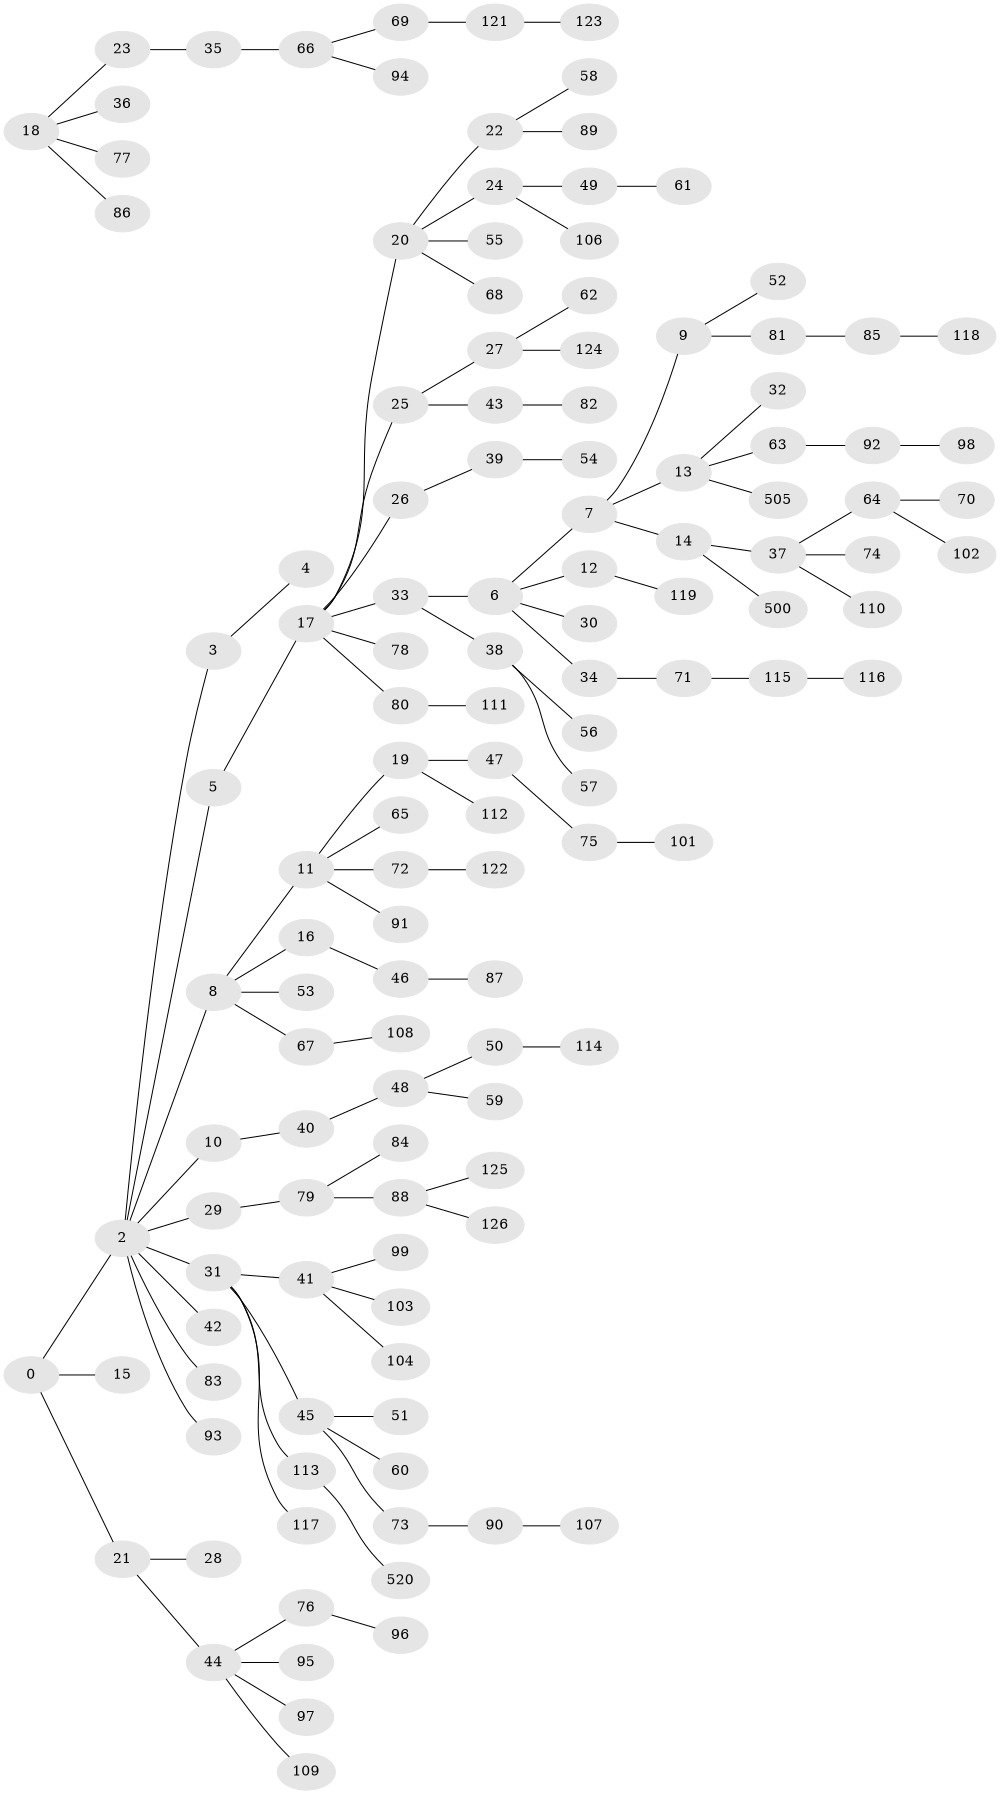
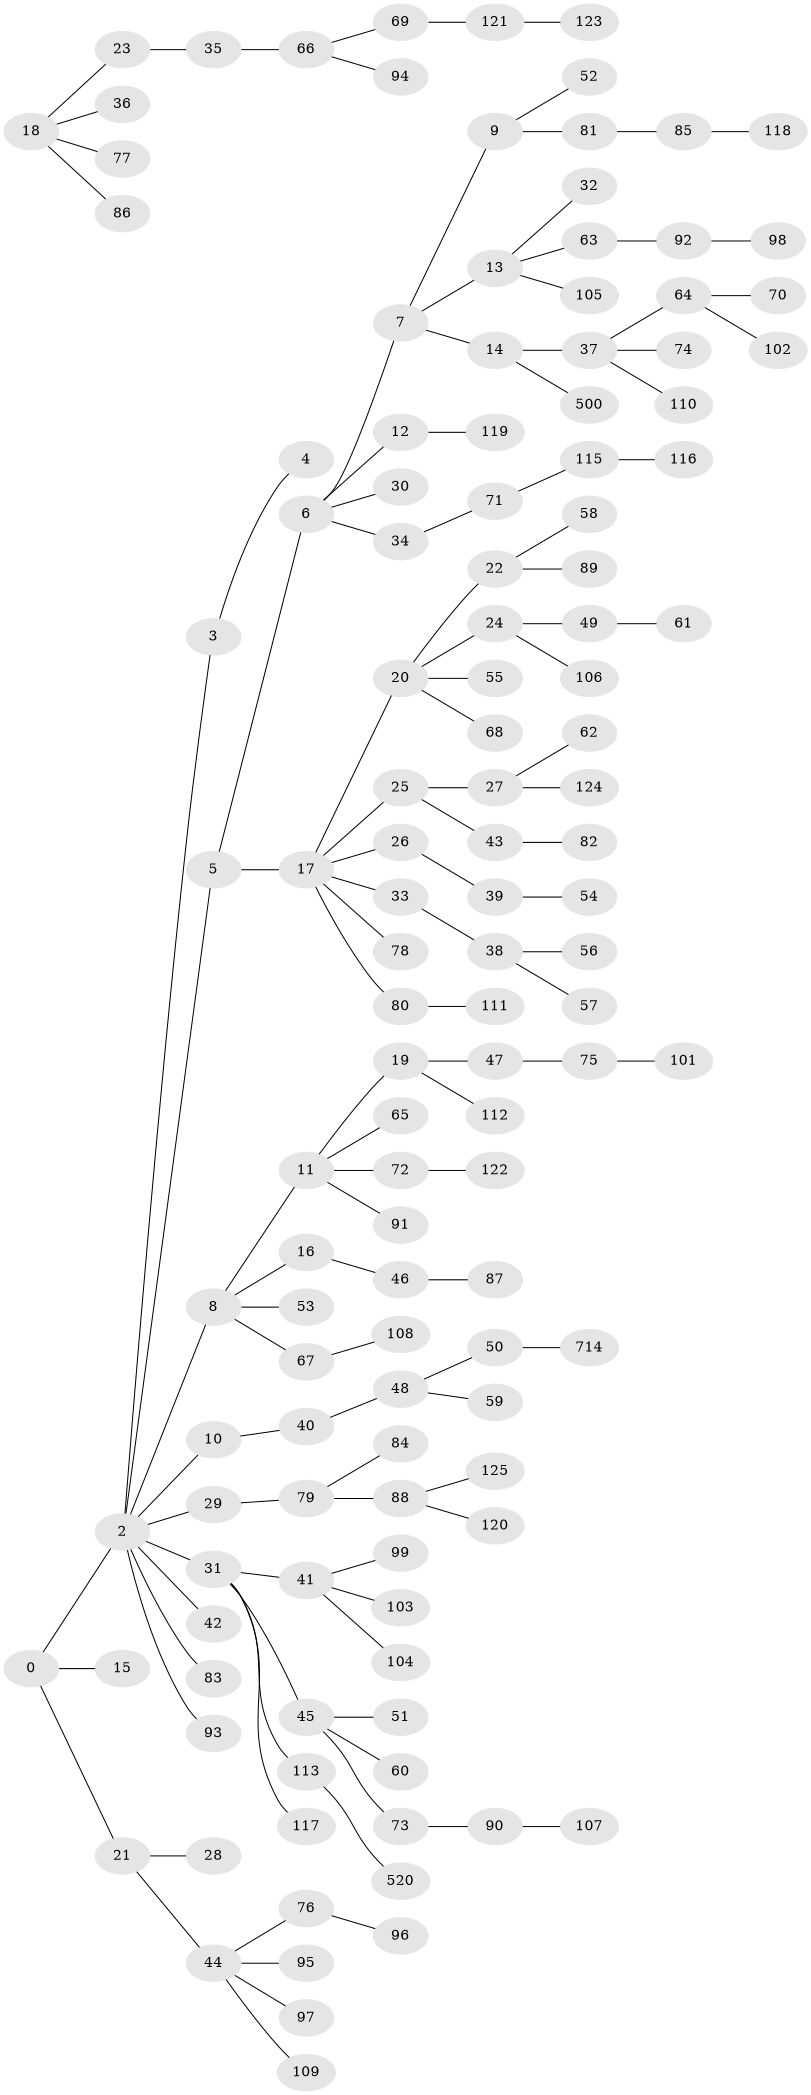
node "505": label "505" -> "105"
edge "33" -- "6": now "5" -- "6"
node "114": label "114" -> "714"
node "126": label "126" -> "120"
